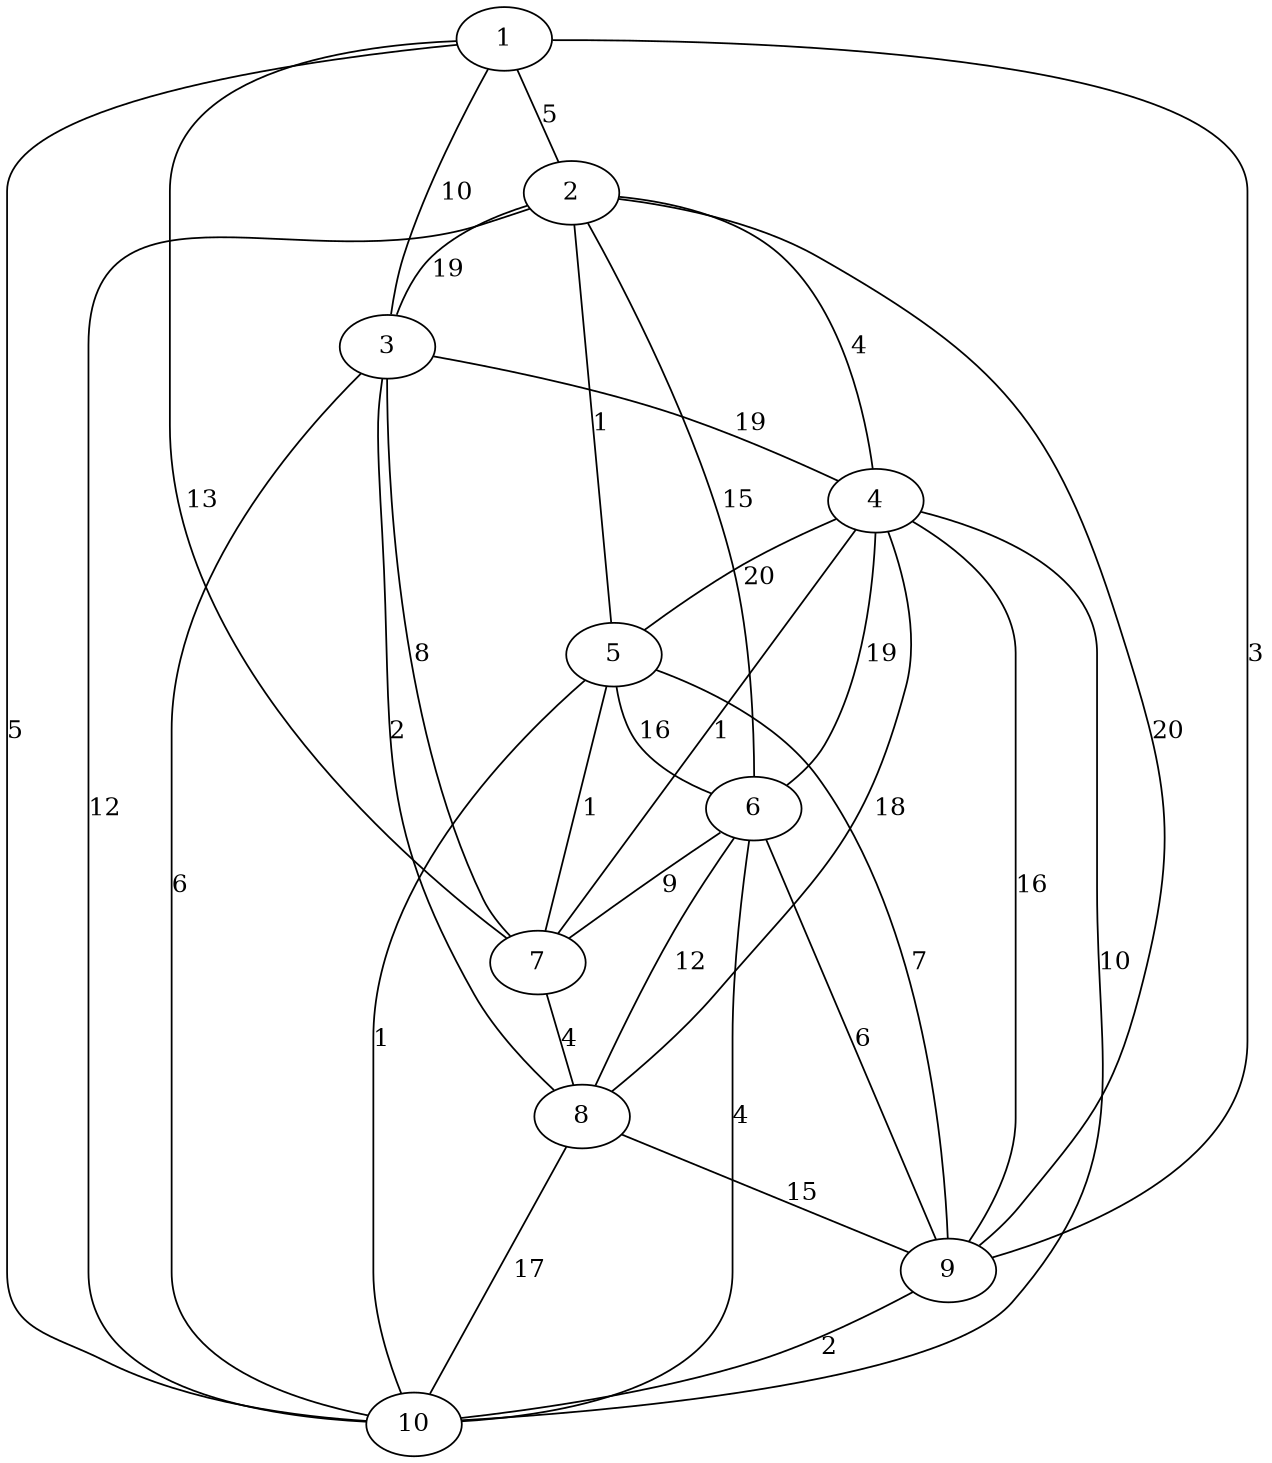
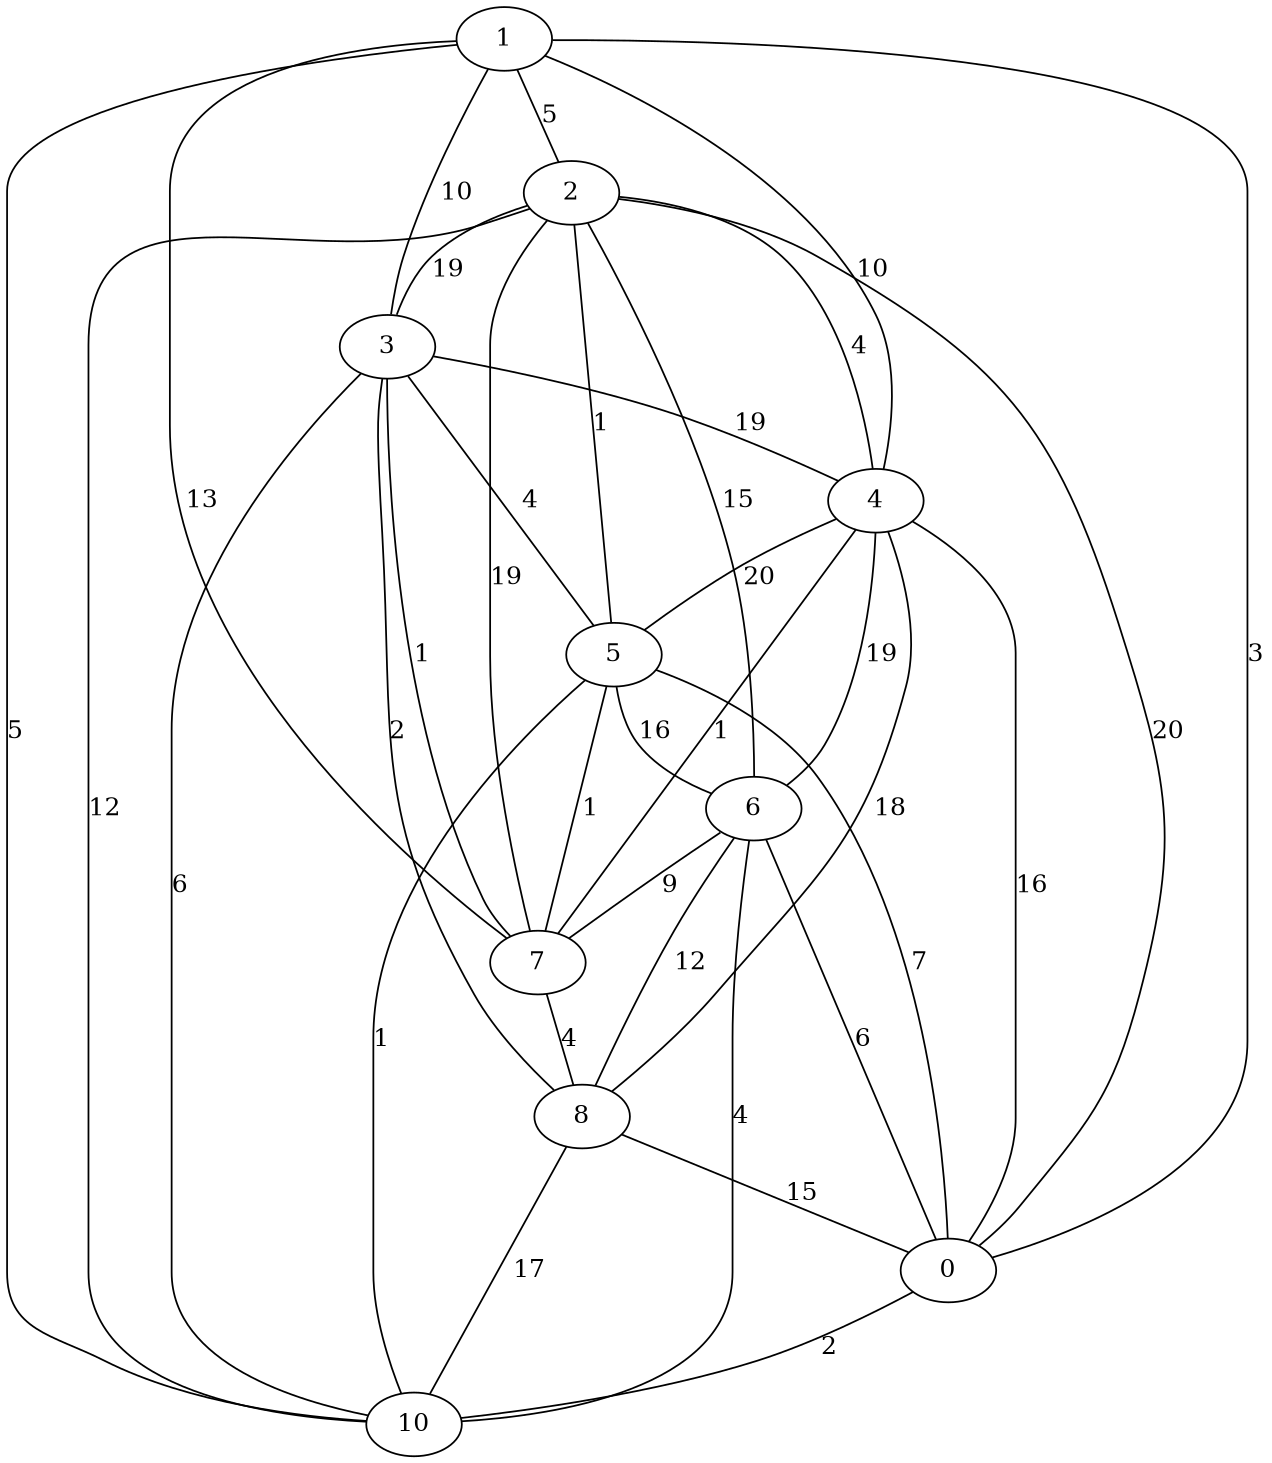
edge "3" -- "5": added, label "4"
edge "2" -- "7": added, label "19"
edge "3" -- "7": label "8" -> "1"
edge "4" -- "10": now "4" -- "1"
node "9": label "9" -> "0"
